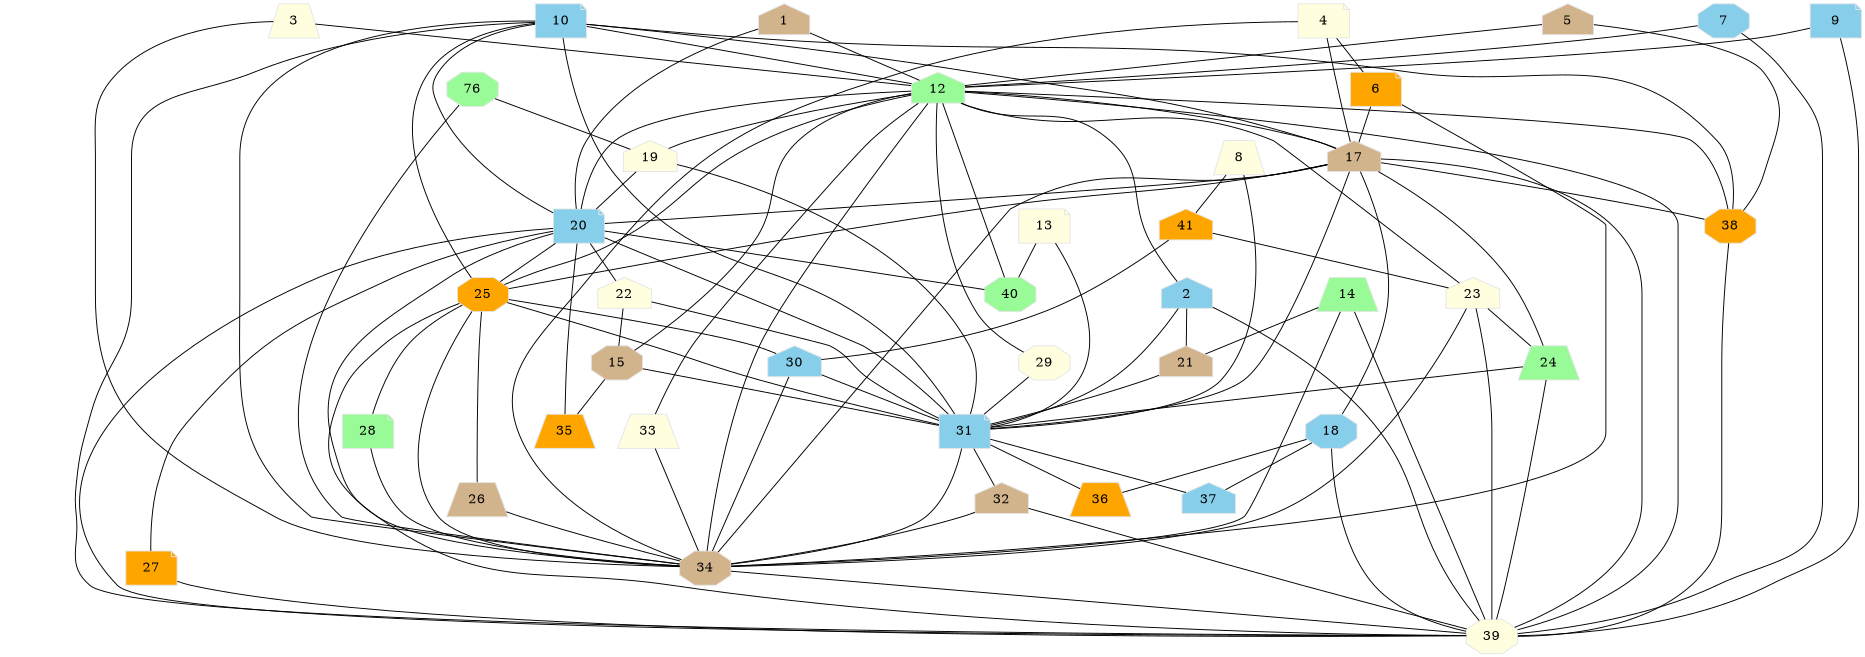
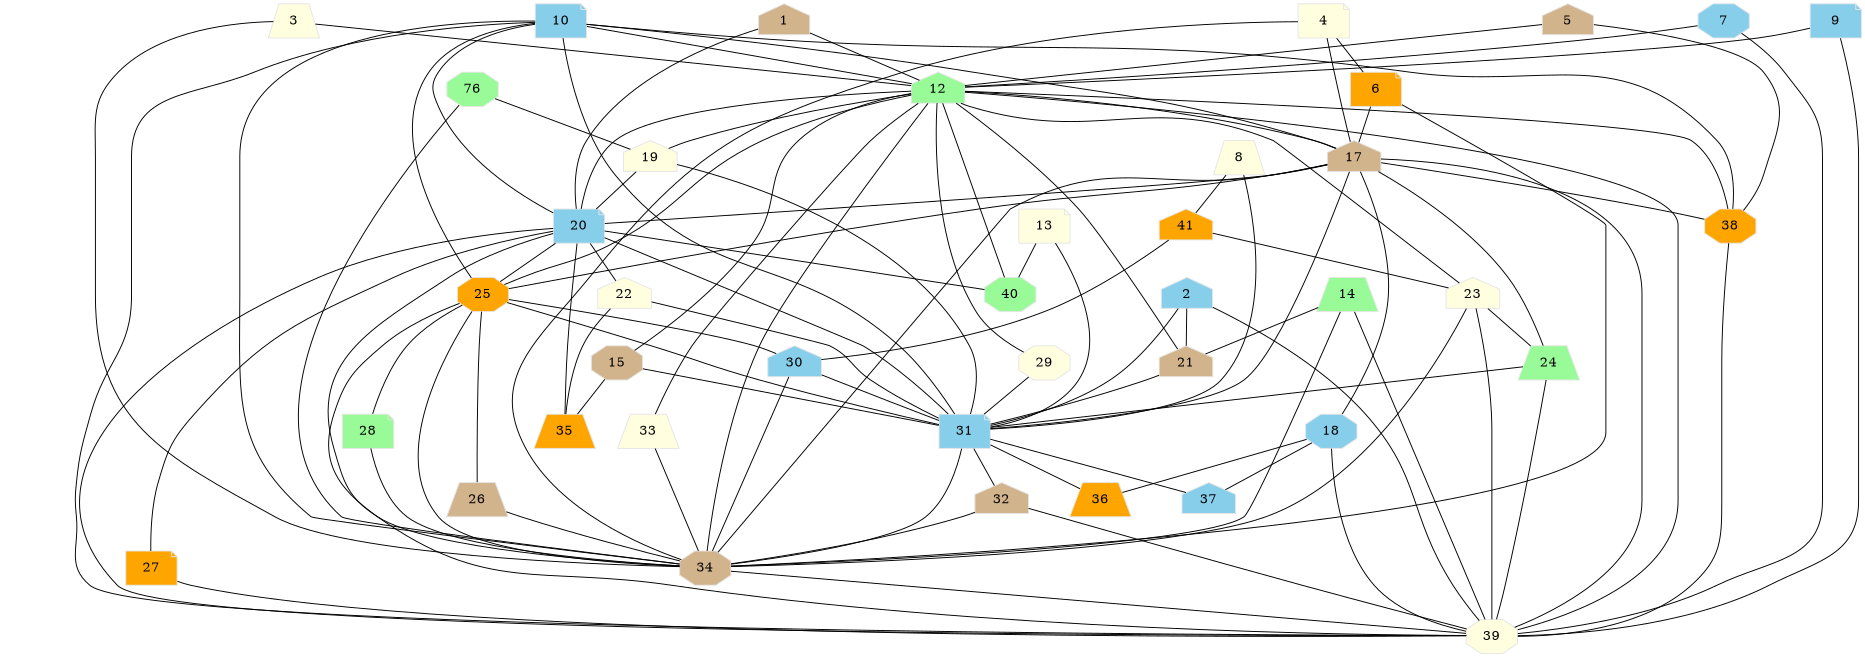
edge "12" -- "2": now "12" -- "21"
edge "22" -- "15": now "22" -- "35"
